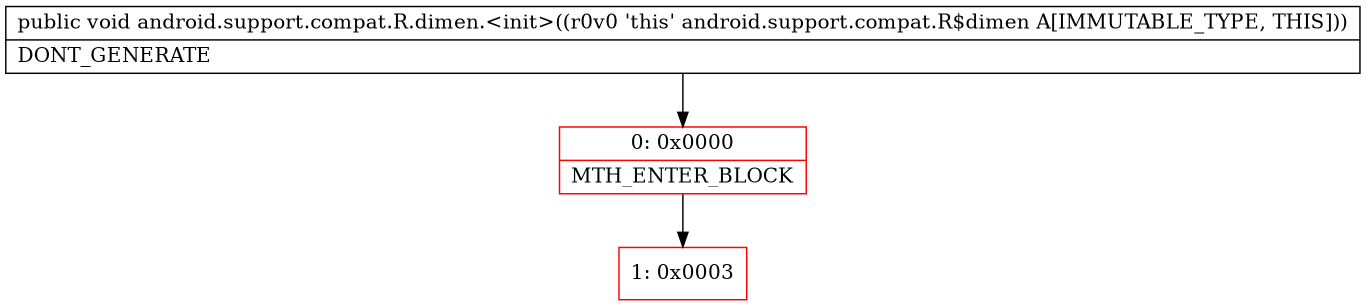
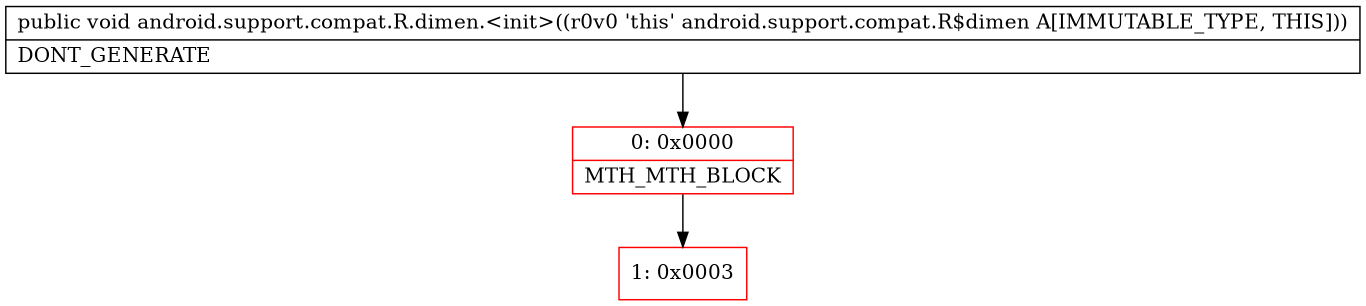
node "0: 0x0000": text "MTH_ENTER_BLOCK" -> "MTH_MTH_BLOCK"
